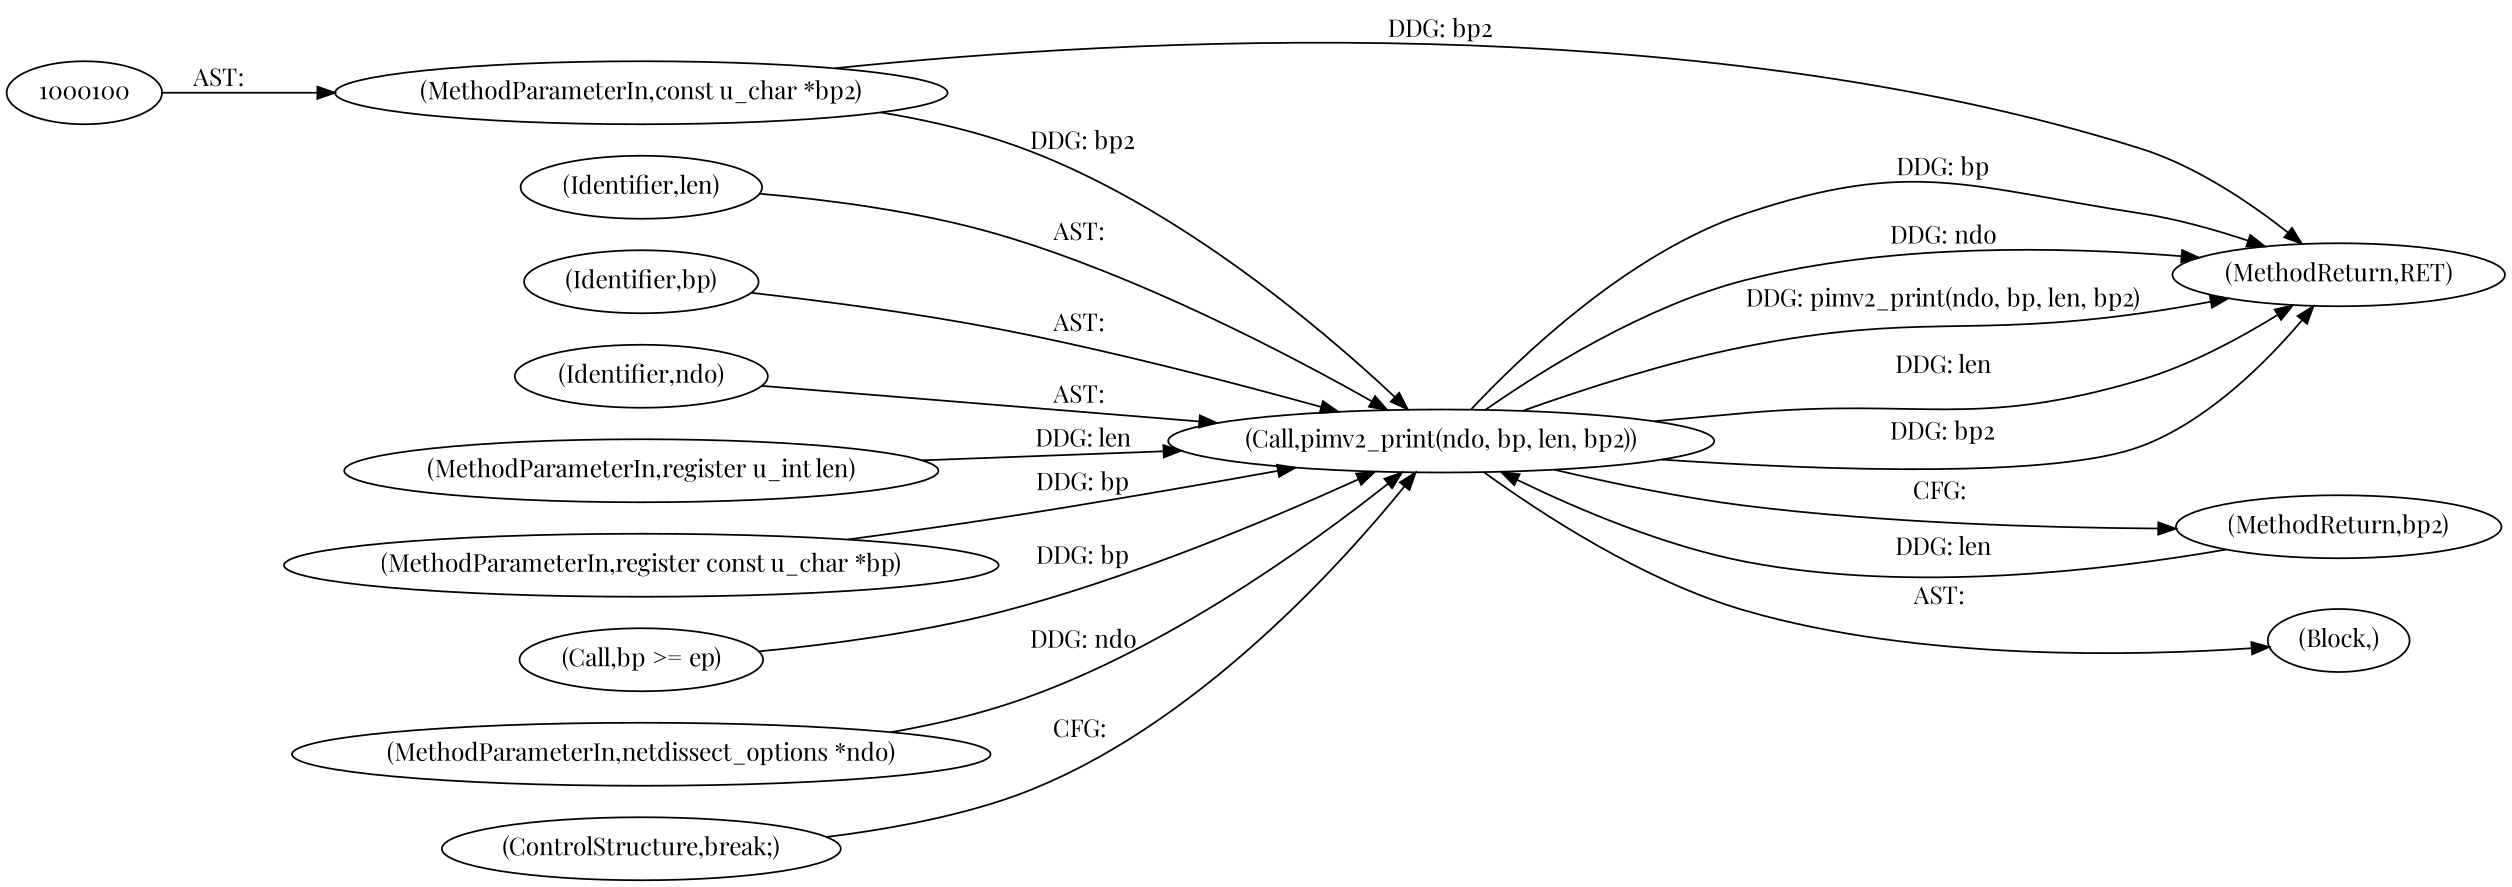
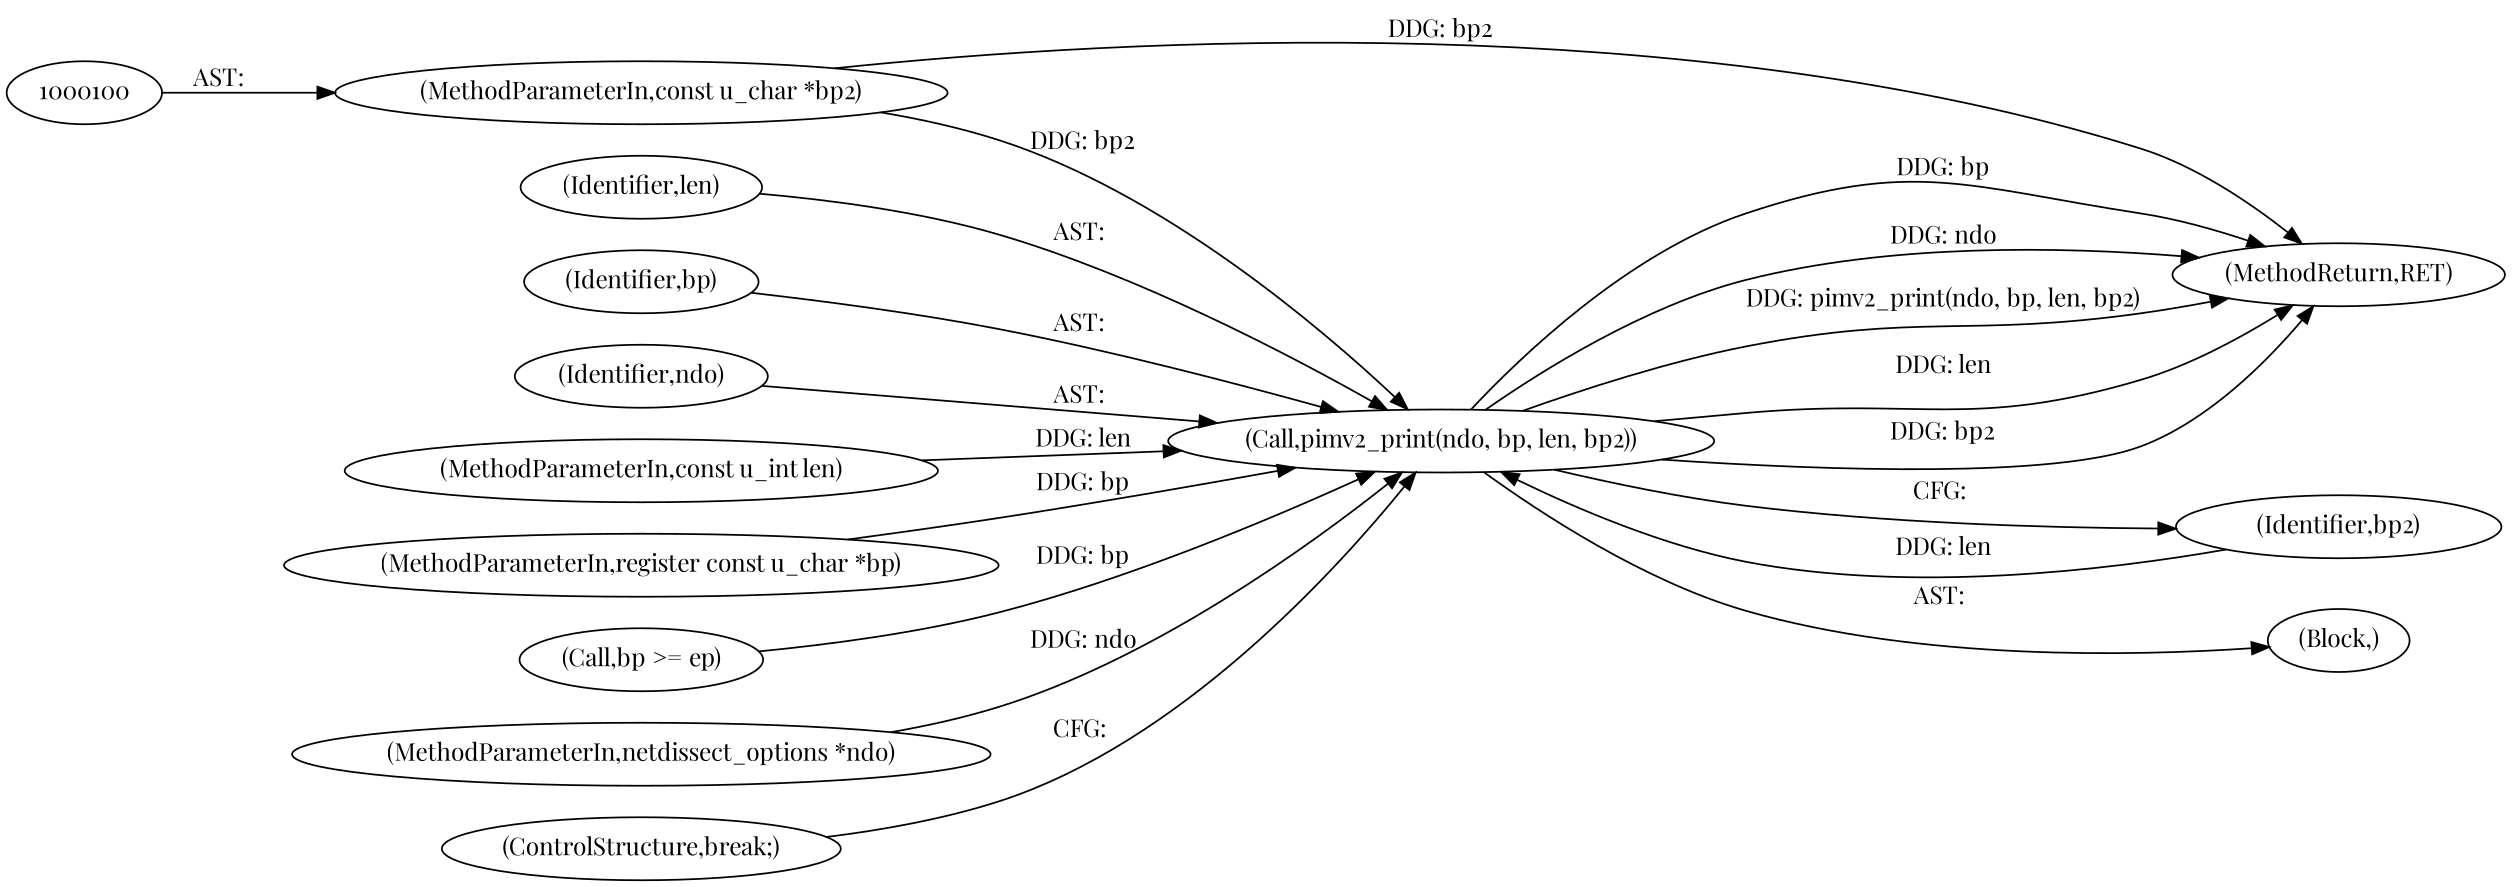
node "(MethodParameterIn,register u_int len)": label "(MethodParameterIn,register u_int len)" -> "(MethodParameterIn,const u_int len)"
node "(MethodReturn,bp2)": label "(MethodReturn,bp2)" -> "(Identifier,bp2)"
